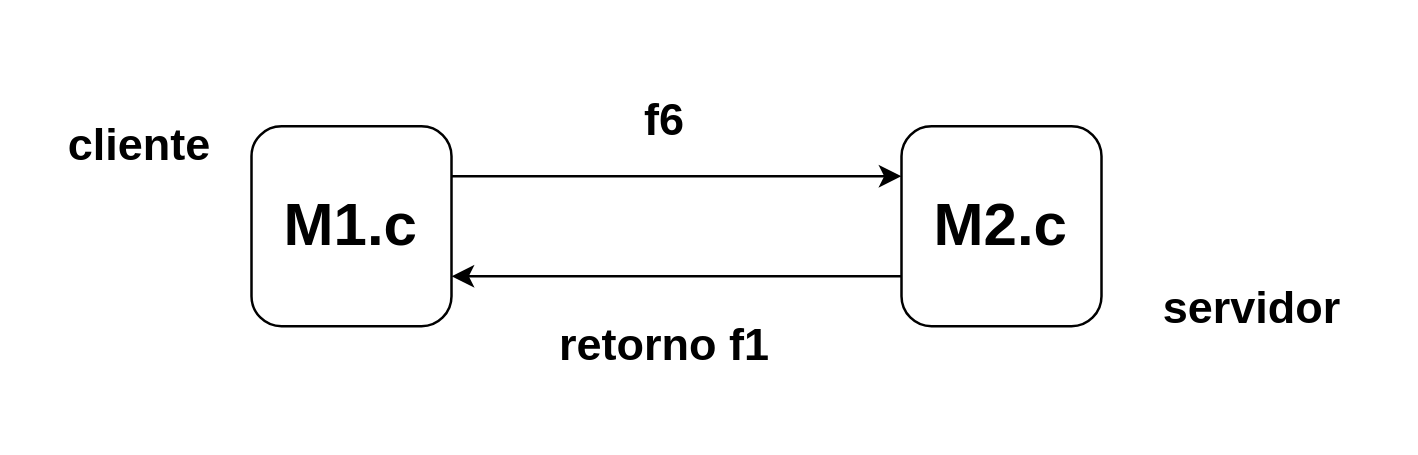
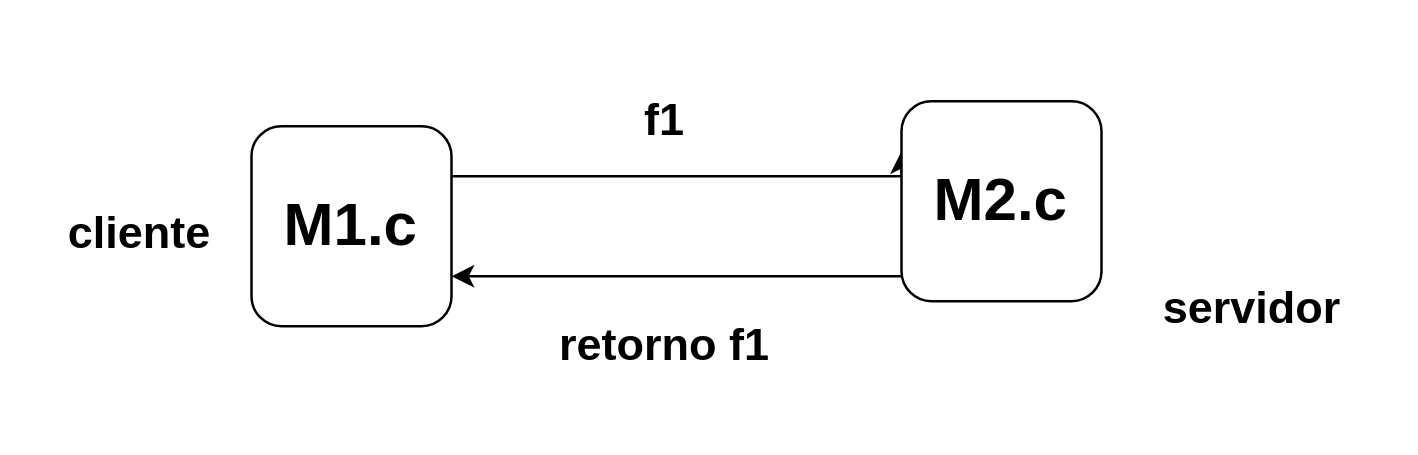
node "f6": label "f6" -> "f1"
node "cliente": moved (139, 139) -> (139, 226)
node "M2.c": moved (1001, 226) -> (1001, 201)
